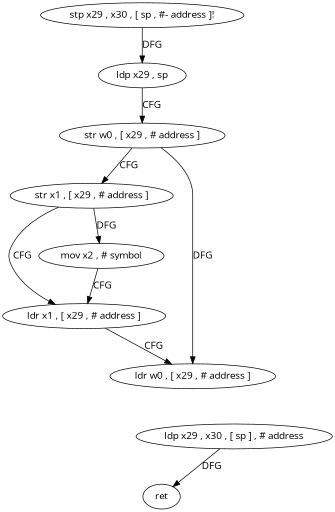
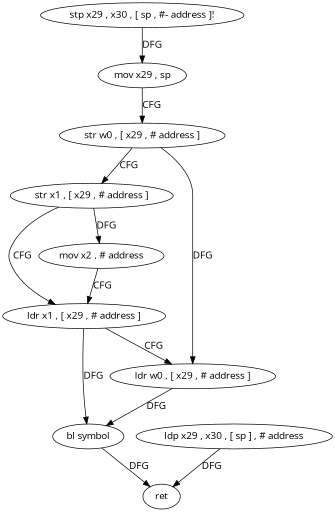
node "ldp x29 , sp": label "ldp x29 , sp" -> "mov x29 , sp"
node "mov x2 , # symbol": label "mov x2 , # symbol" -> "mov x2 , # address"
node "bl symbol": added
